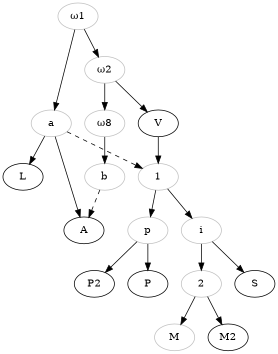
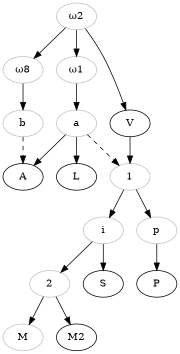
edge "ω1" -> "ω2": reversed
node "P2": removed
